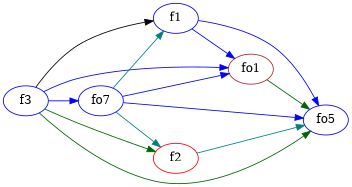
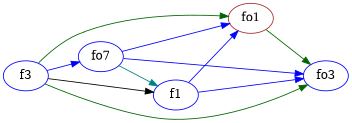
edge "f3" -> "fo1": color blue -> darkgreen
node "fo5": label "fo5" -> "fo3"
node "f2": removed
